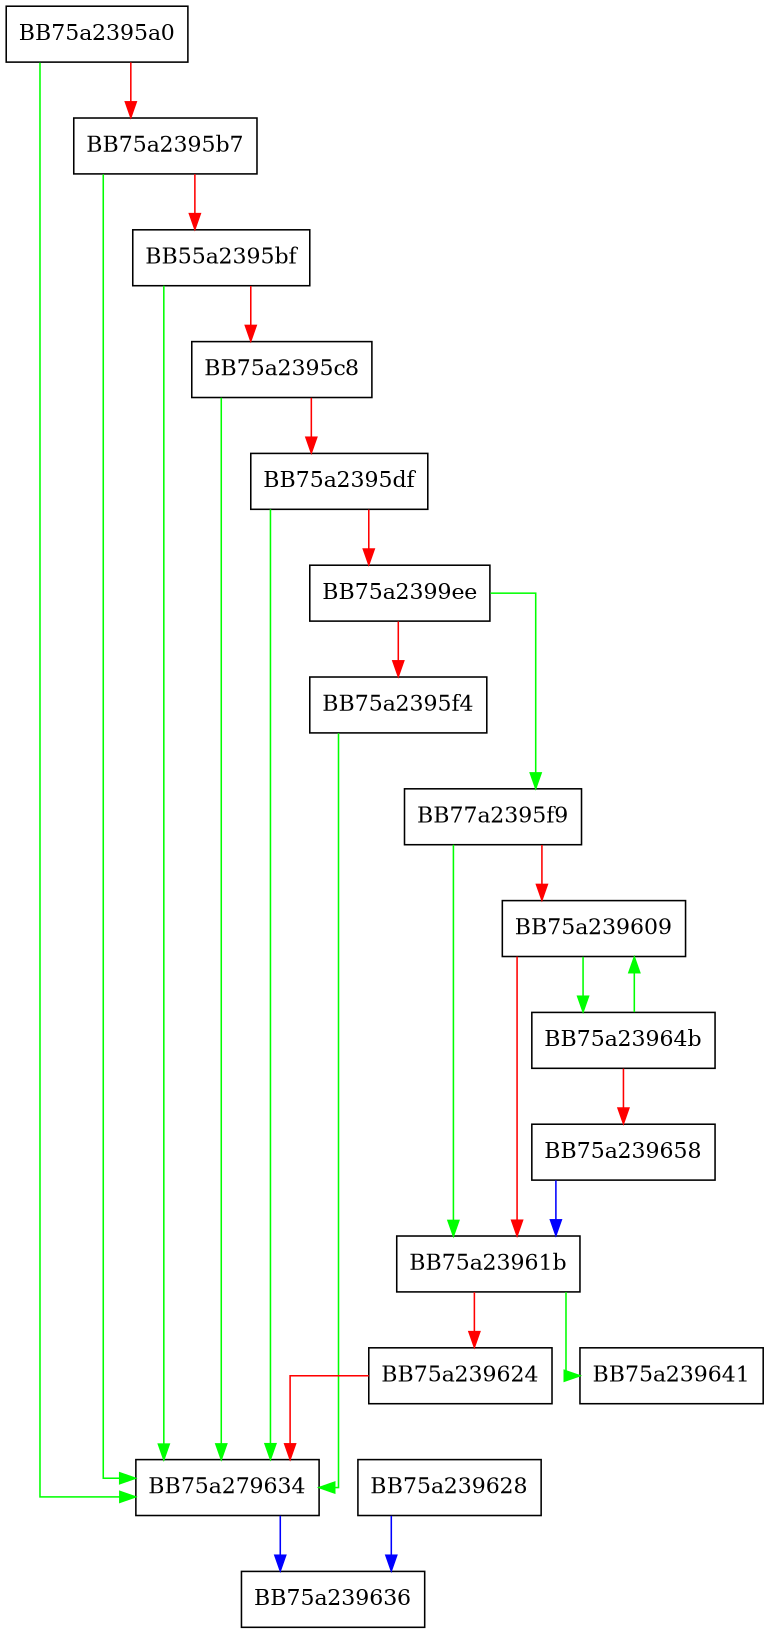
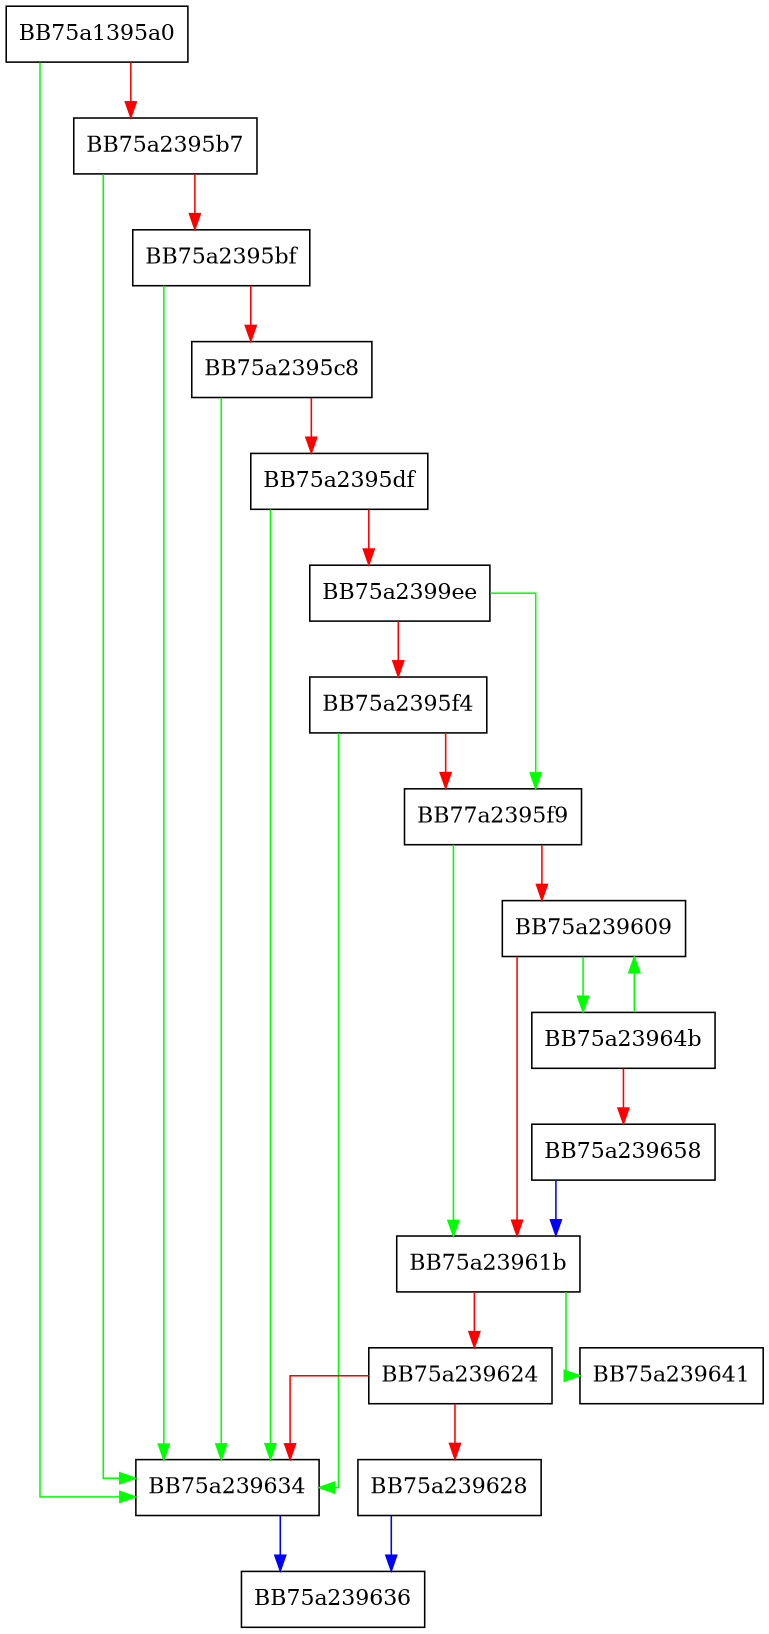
node "BB75a2395a0": label "BB75a2395a0" -> "BB75a1395a0"
node "BB55a2395bf": label "BB55a2395bf" -> "BB75a2395bf"
edge "BB75a2395f4" -> "BB77a2395f9": added
edge "BB75a239624" -> "BB75a239628": added
node "BB75a279634": label "BB75a279634" -> "BB75a239634"
